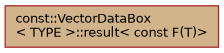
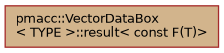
node "const::VectorDataBox < TYPE >::result< const F(T)>": label "const::VectorDataBox < TYPE >::result< const F(T)>" -> "pmacc::VectorDataBox < TYPE >::result< const F(T)>"
